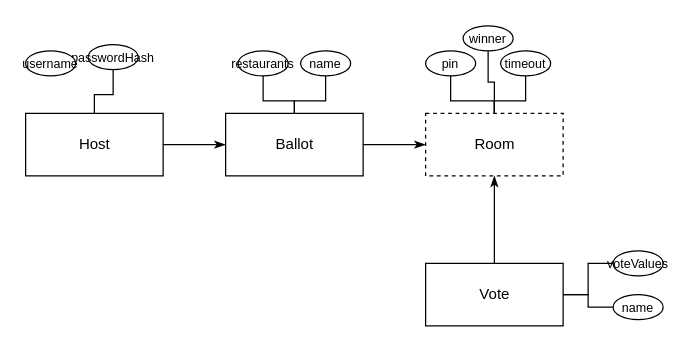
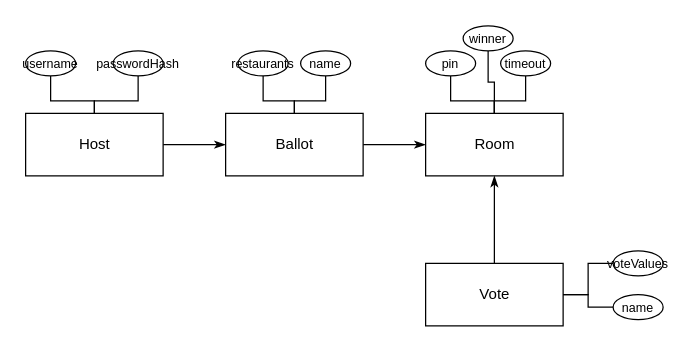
node "passwordHash": moved (113, 57) -> (138, 63)
edge "username" -- "Host": added
node "Room": style dashed -> solid
